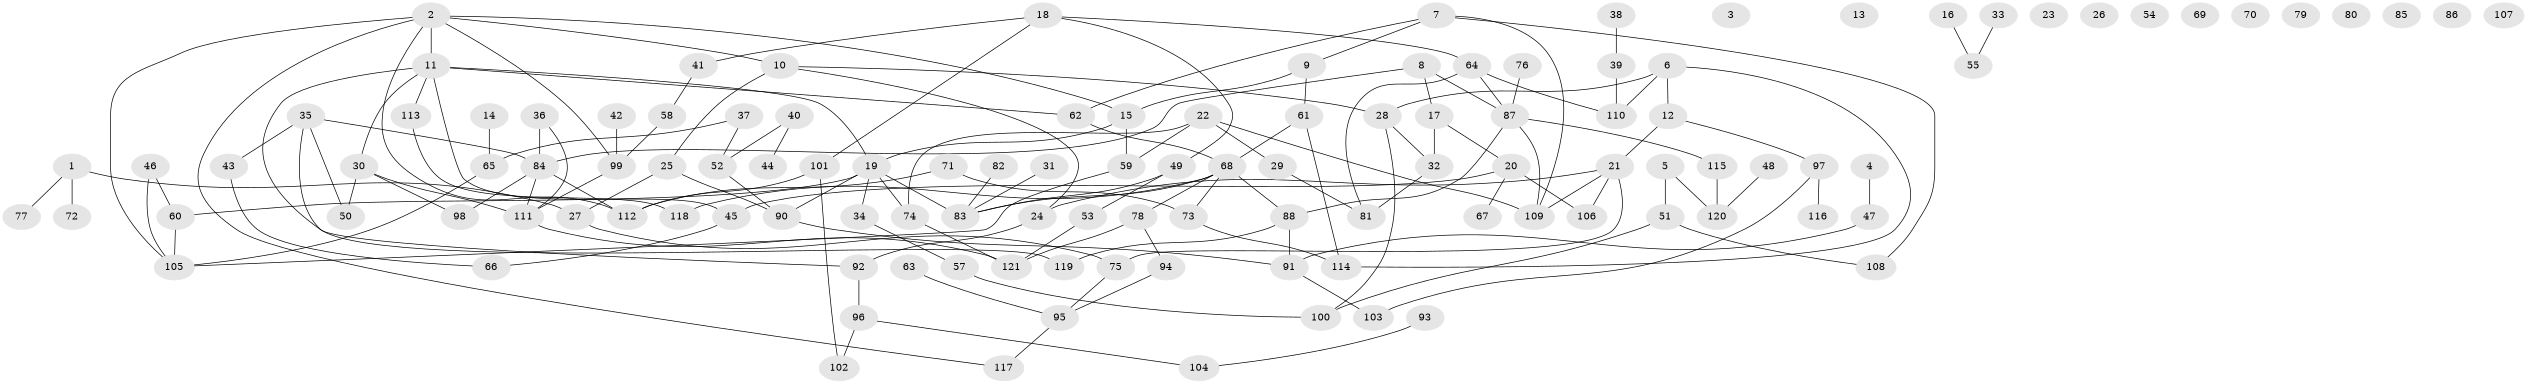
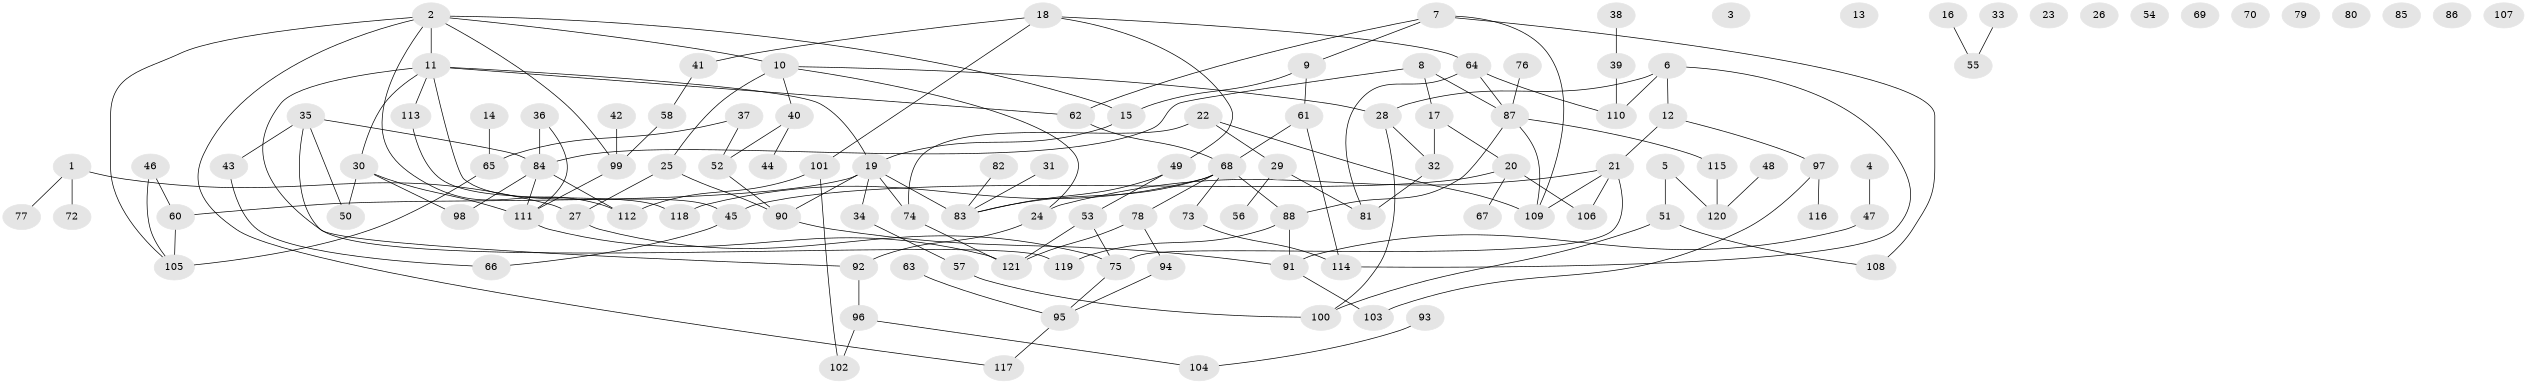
edge "10" -- "40": added
node "71": removed
node "59": removed
node "56": added
edge "53" -- "75": added
